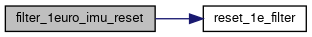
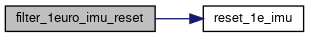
node "reset_1e_filter": label "reset_1e_filter" -> "reset_1e_imu"
